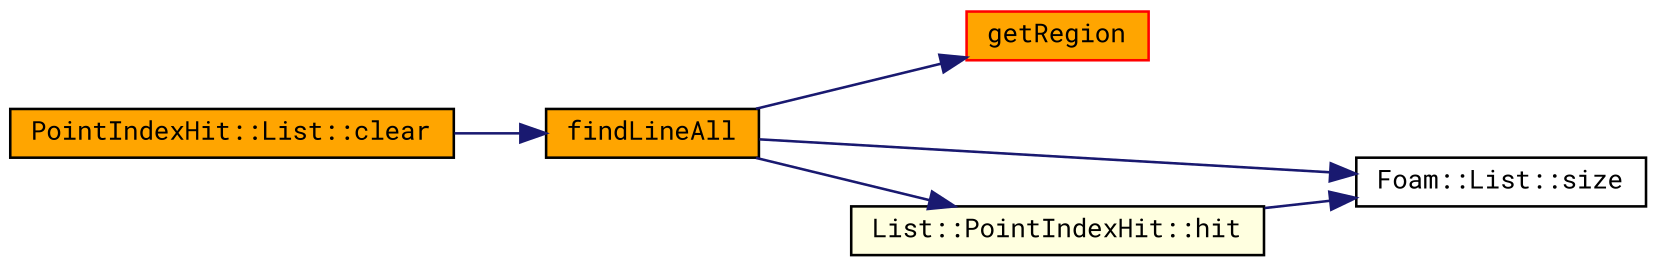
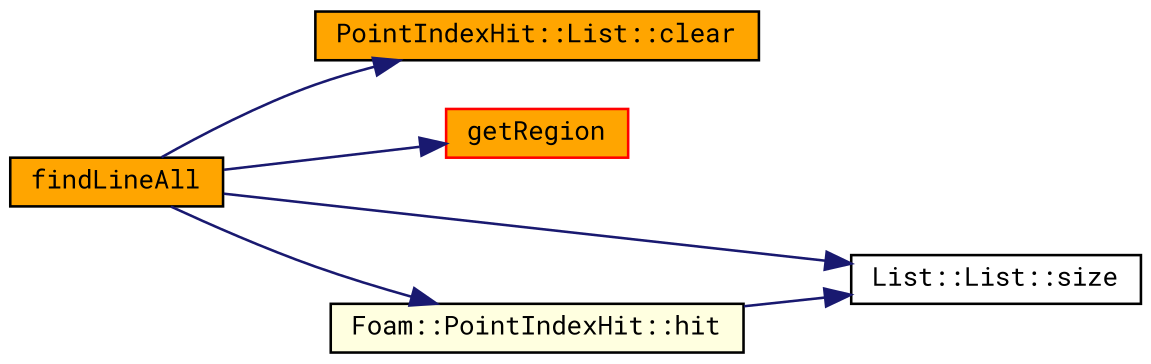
edge "PointIndexHit::List::clear" -> "findLineAll": reversed
node "Foam::List::size": label "Foam::List::size" -> "List::List::size"
node "List::PointIndexHit::hit": label "List::PointIndexHit::hit" -> "Foam::PointIndexHit::hit"
